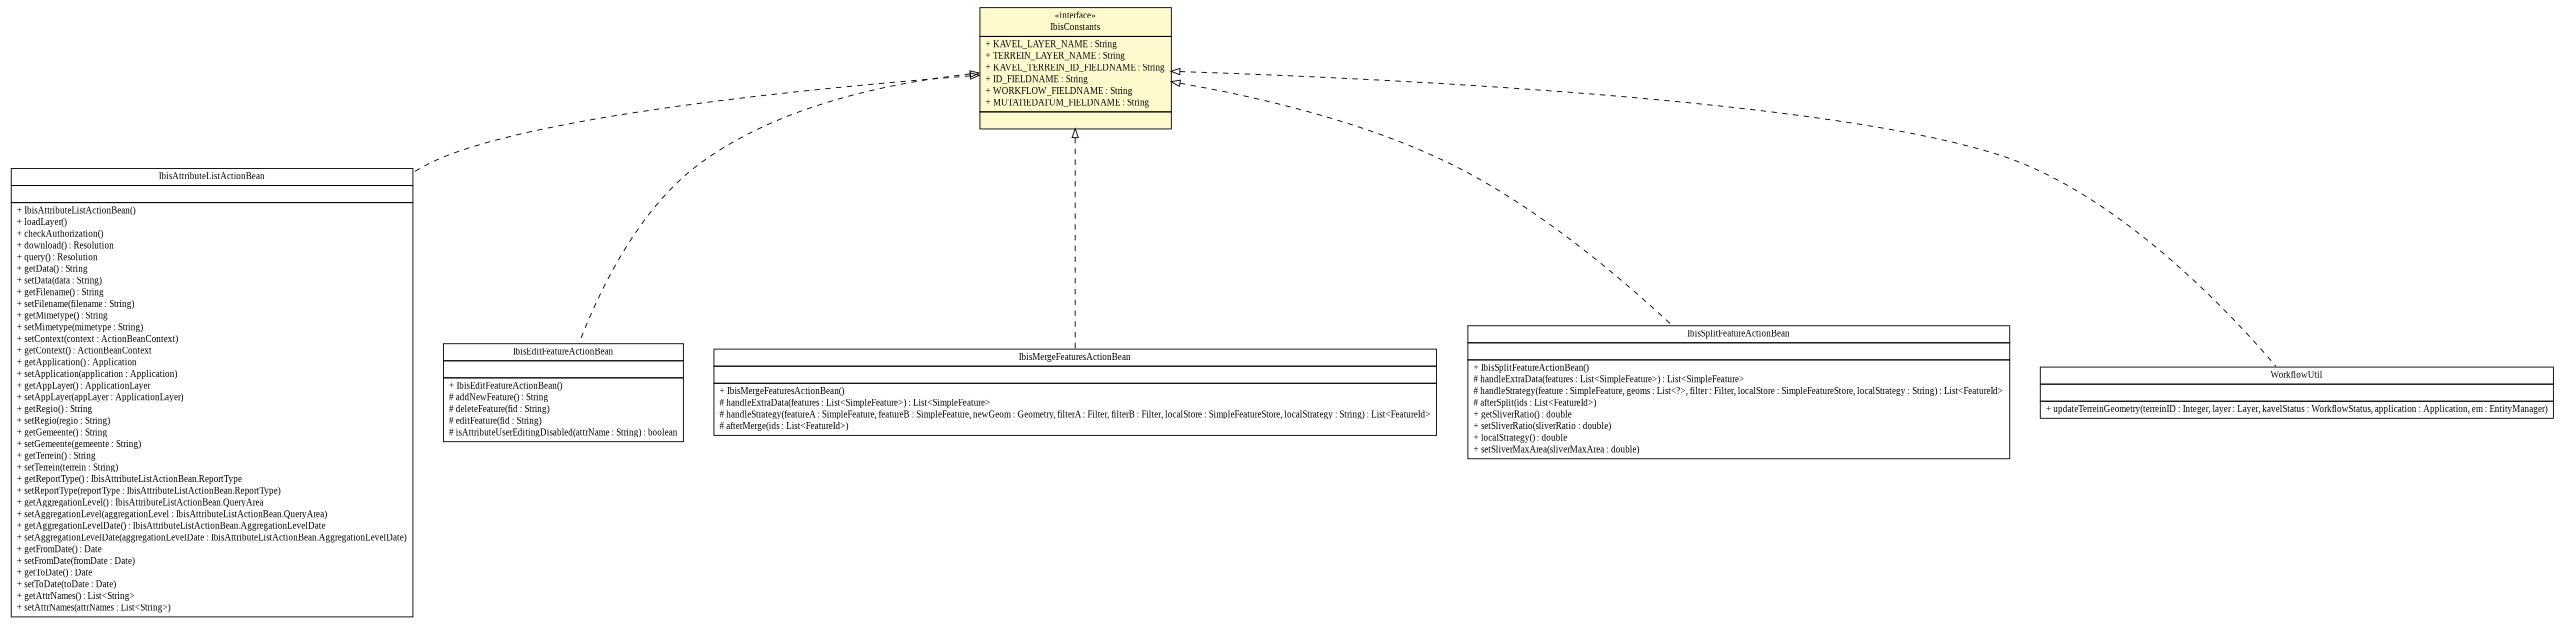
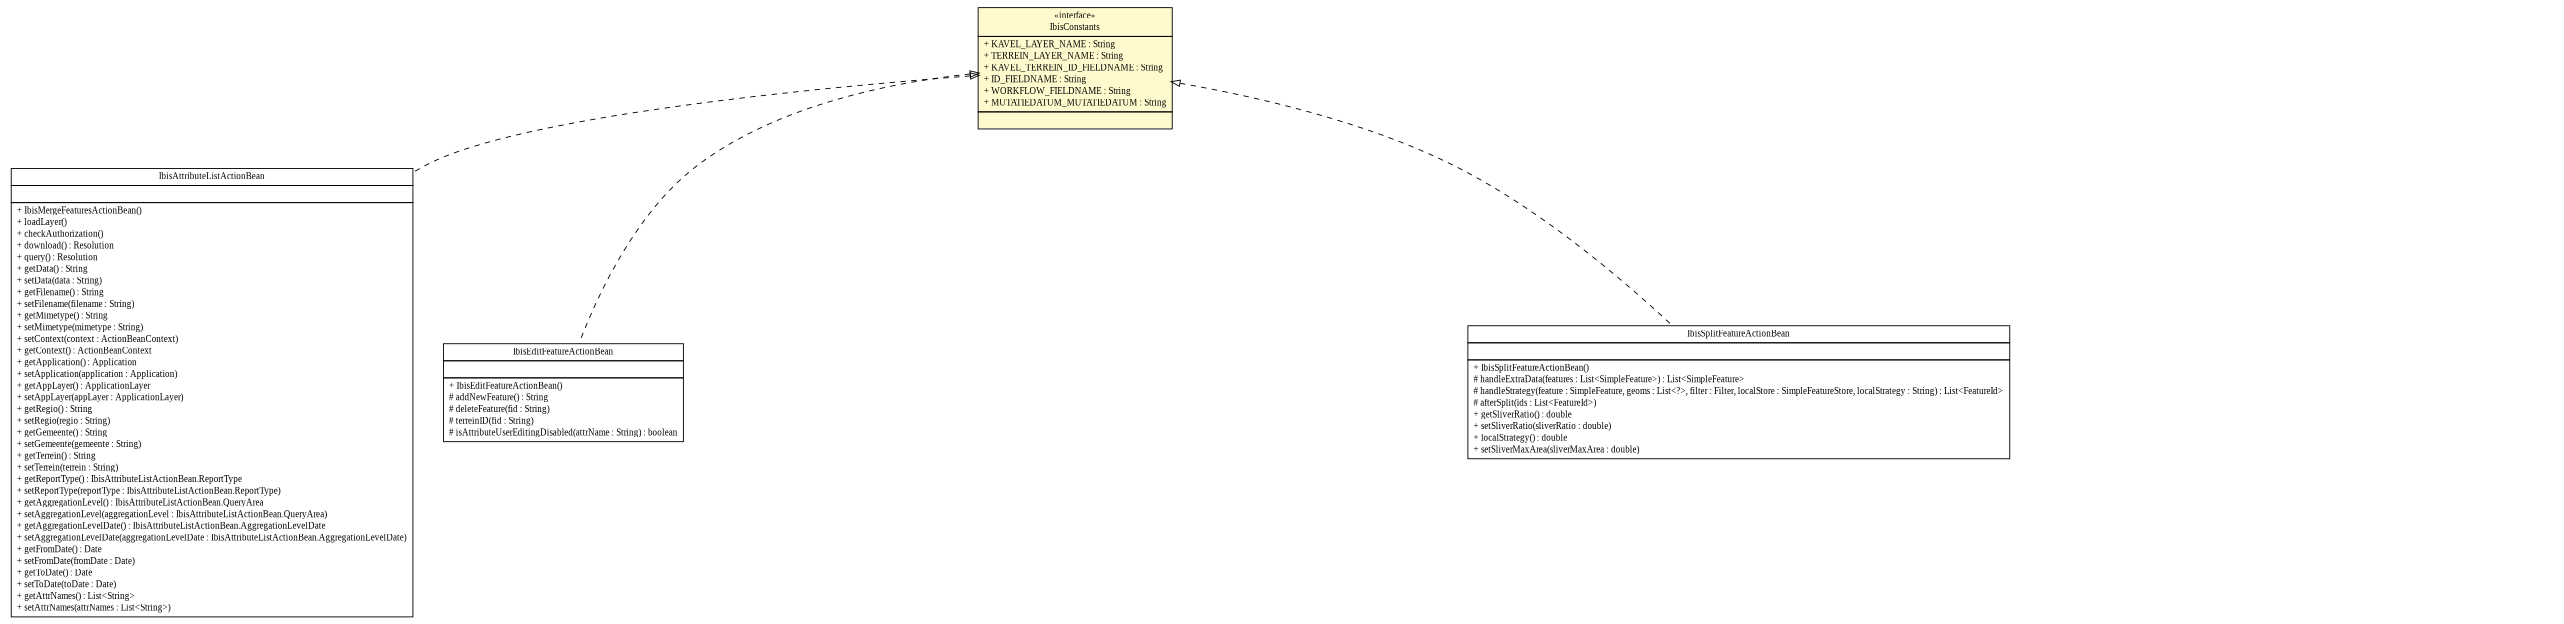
node "IbisConstants": text "+ MUTATIEDATUM_FIELDNAME : String" -> "+ MUTATIEDATUM_MUTATIEDATUM : String"
node "IbisAttributeListActionBean": text "+ IbisAttributeListActionBean()" -> "+ IbisMergeFeaturesActionBean()"
node "IbisMergeFeaturesActionBean": removed
node "WorkflowUtil": removed
node "IbisEditFeatureActionBean": text "# editFeature(fid : String)" -> "# terreinID(fid : String)"
